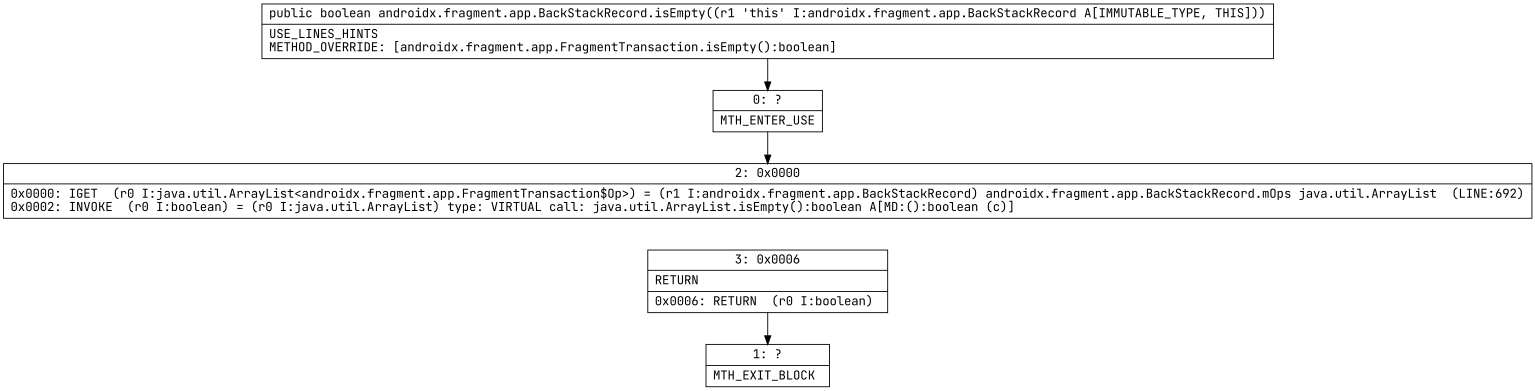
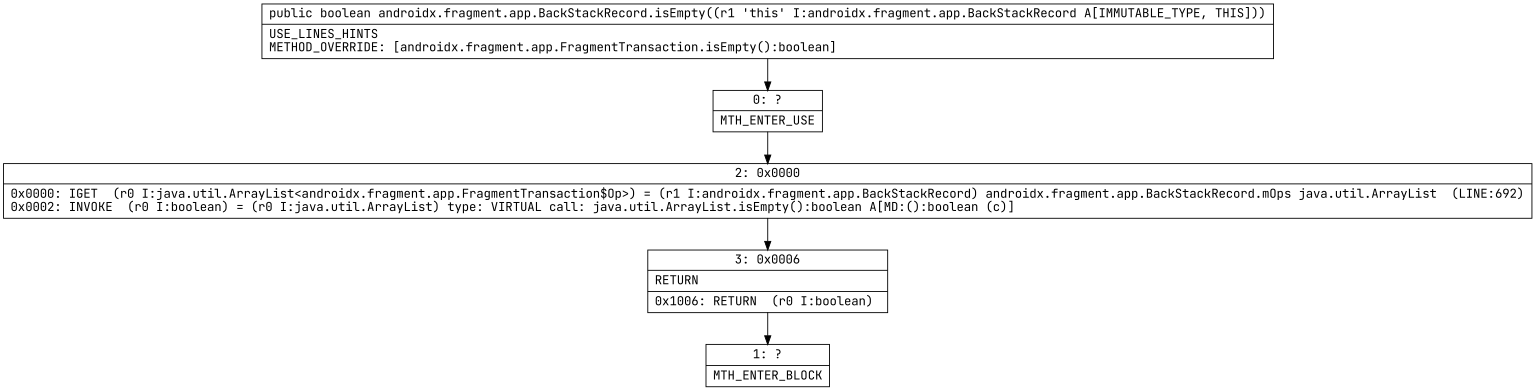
edge "2: 0x0000" -> "3: 0x0006": added
node "3: 0x0006": text "0x0006: RETURN  (r0 I:boolean)" -> "0x1006: RETURN  (r0 I:boolean)"
node "1: ?": text "MTH_EXIT_BLOCK" -> "MTH_ENTER_BLOCK"
